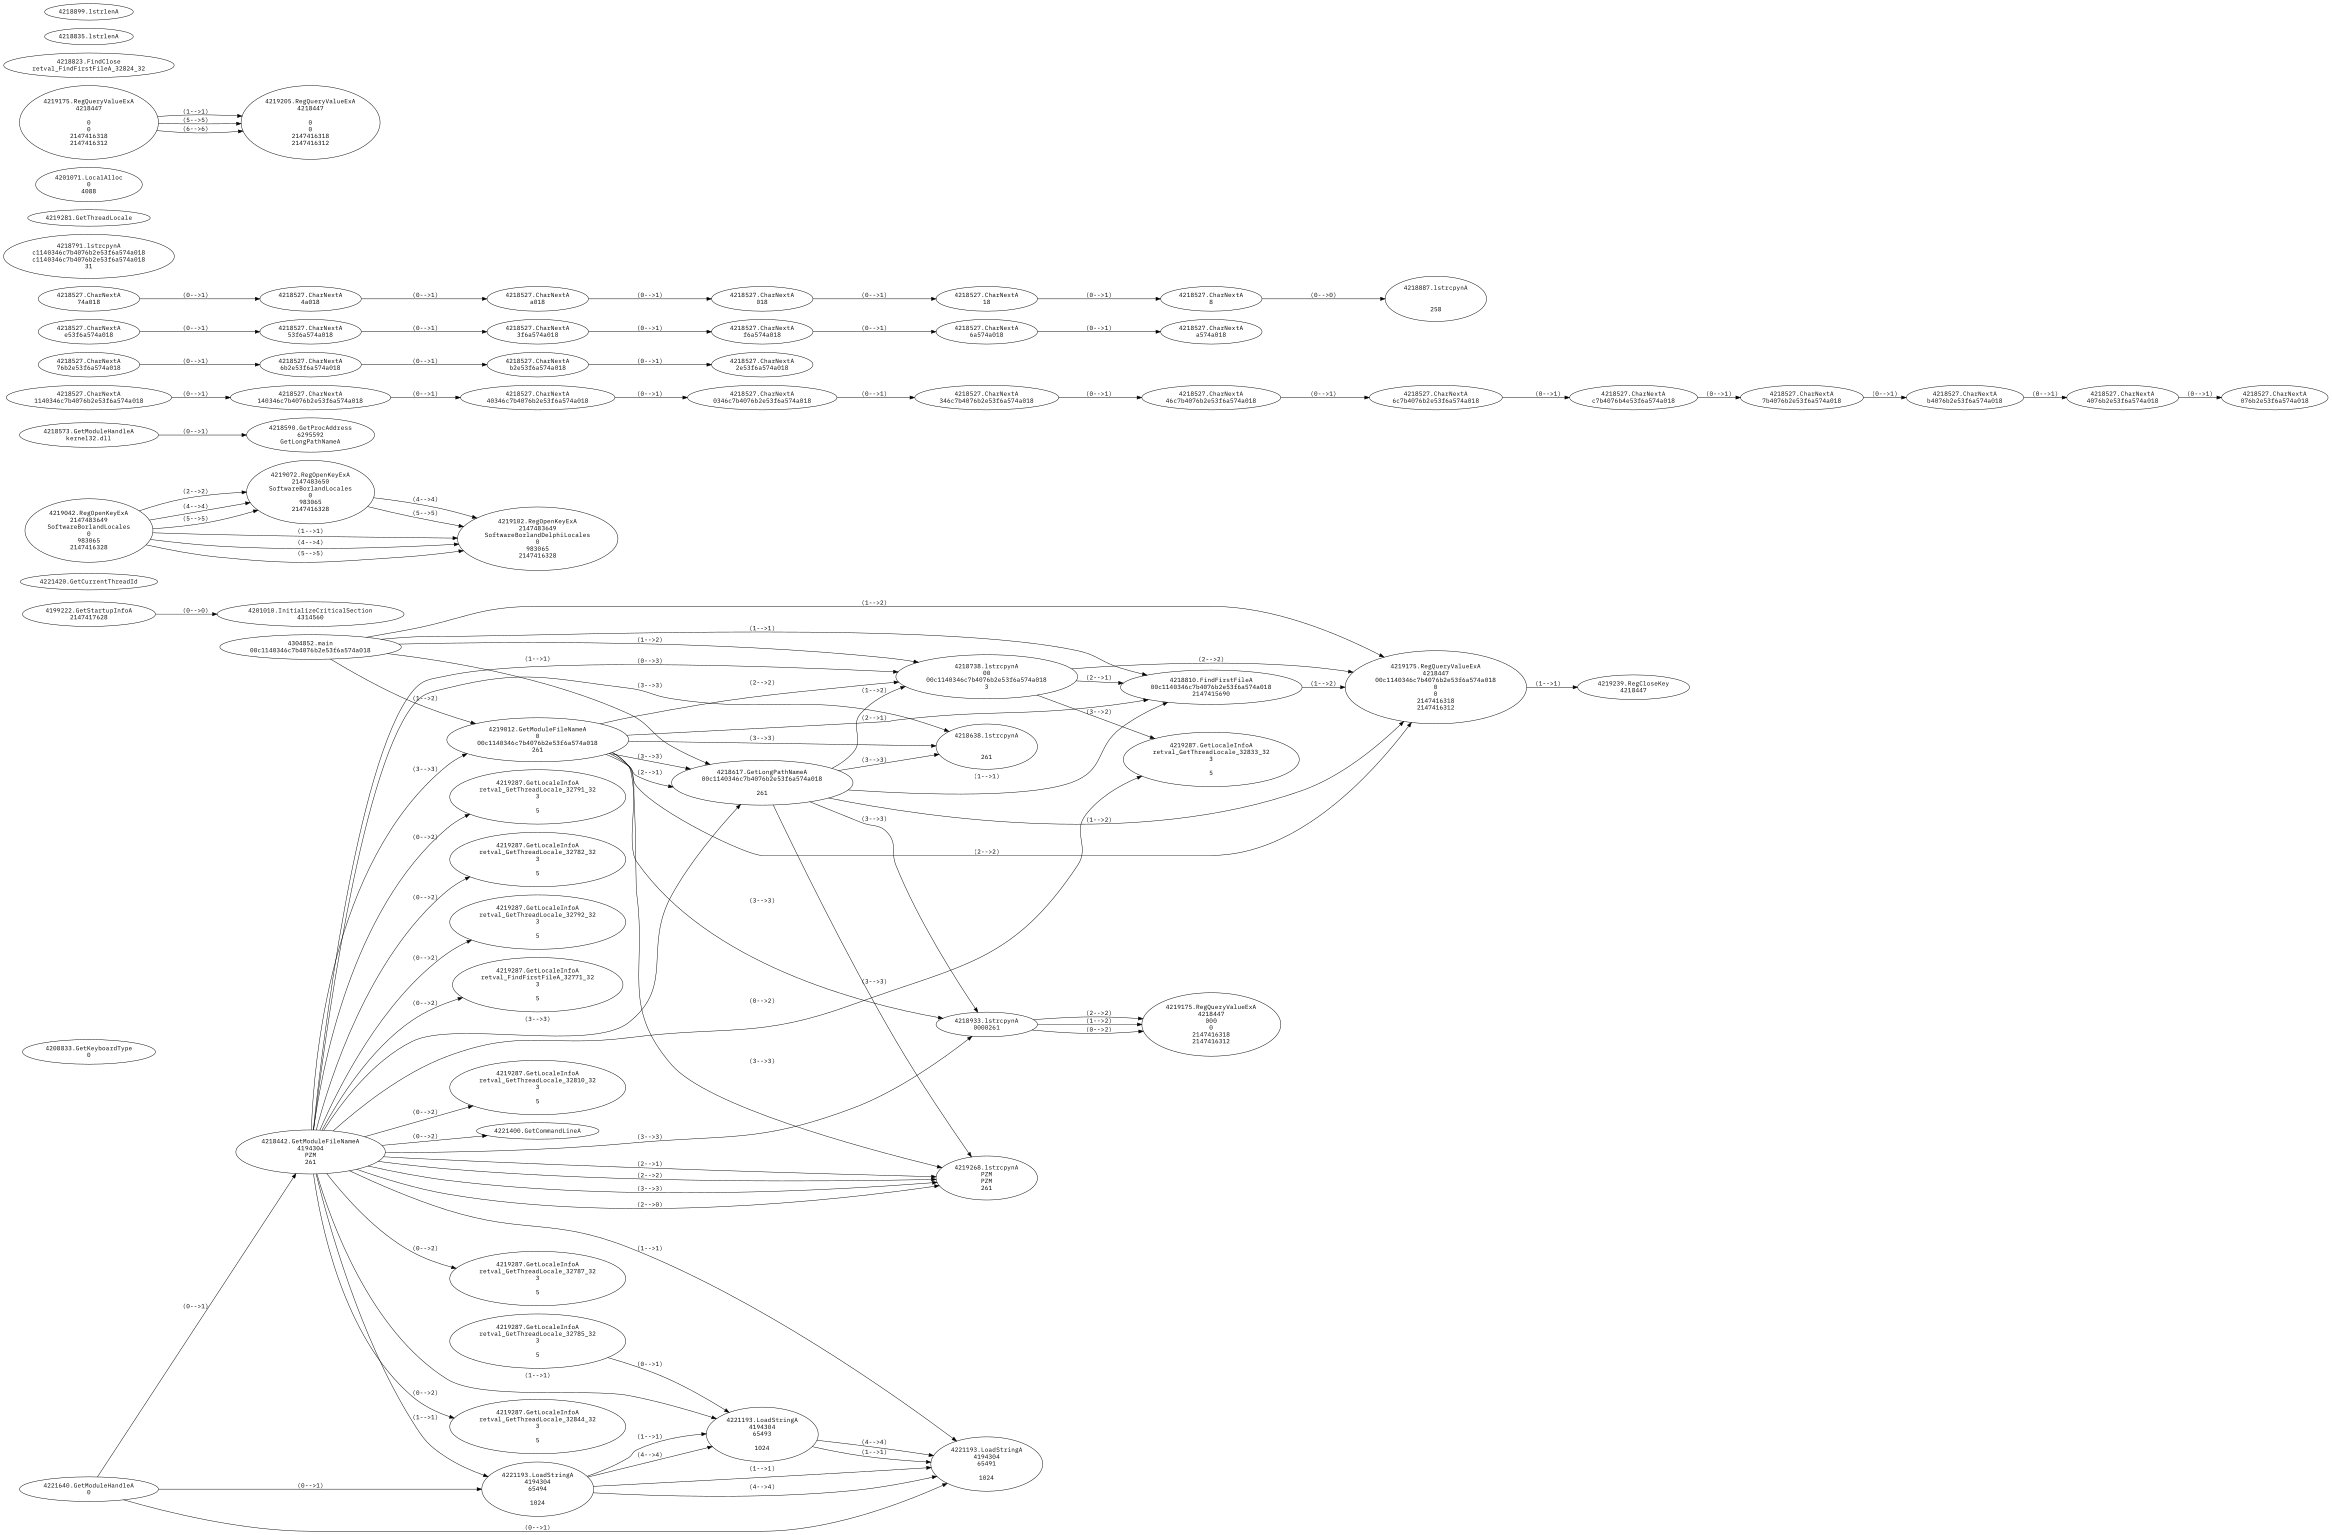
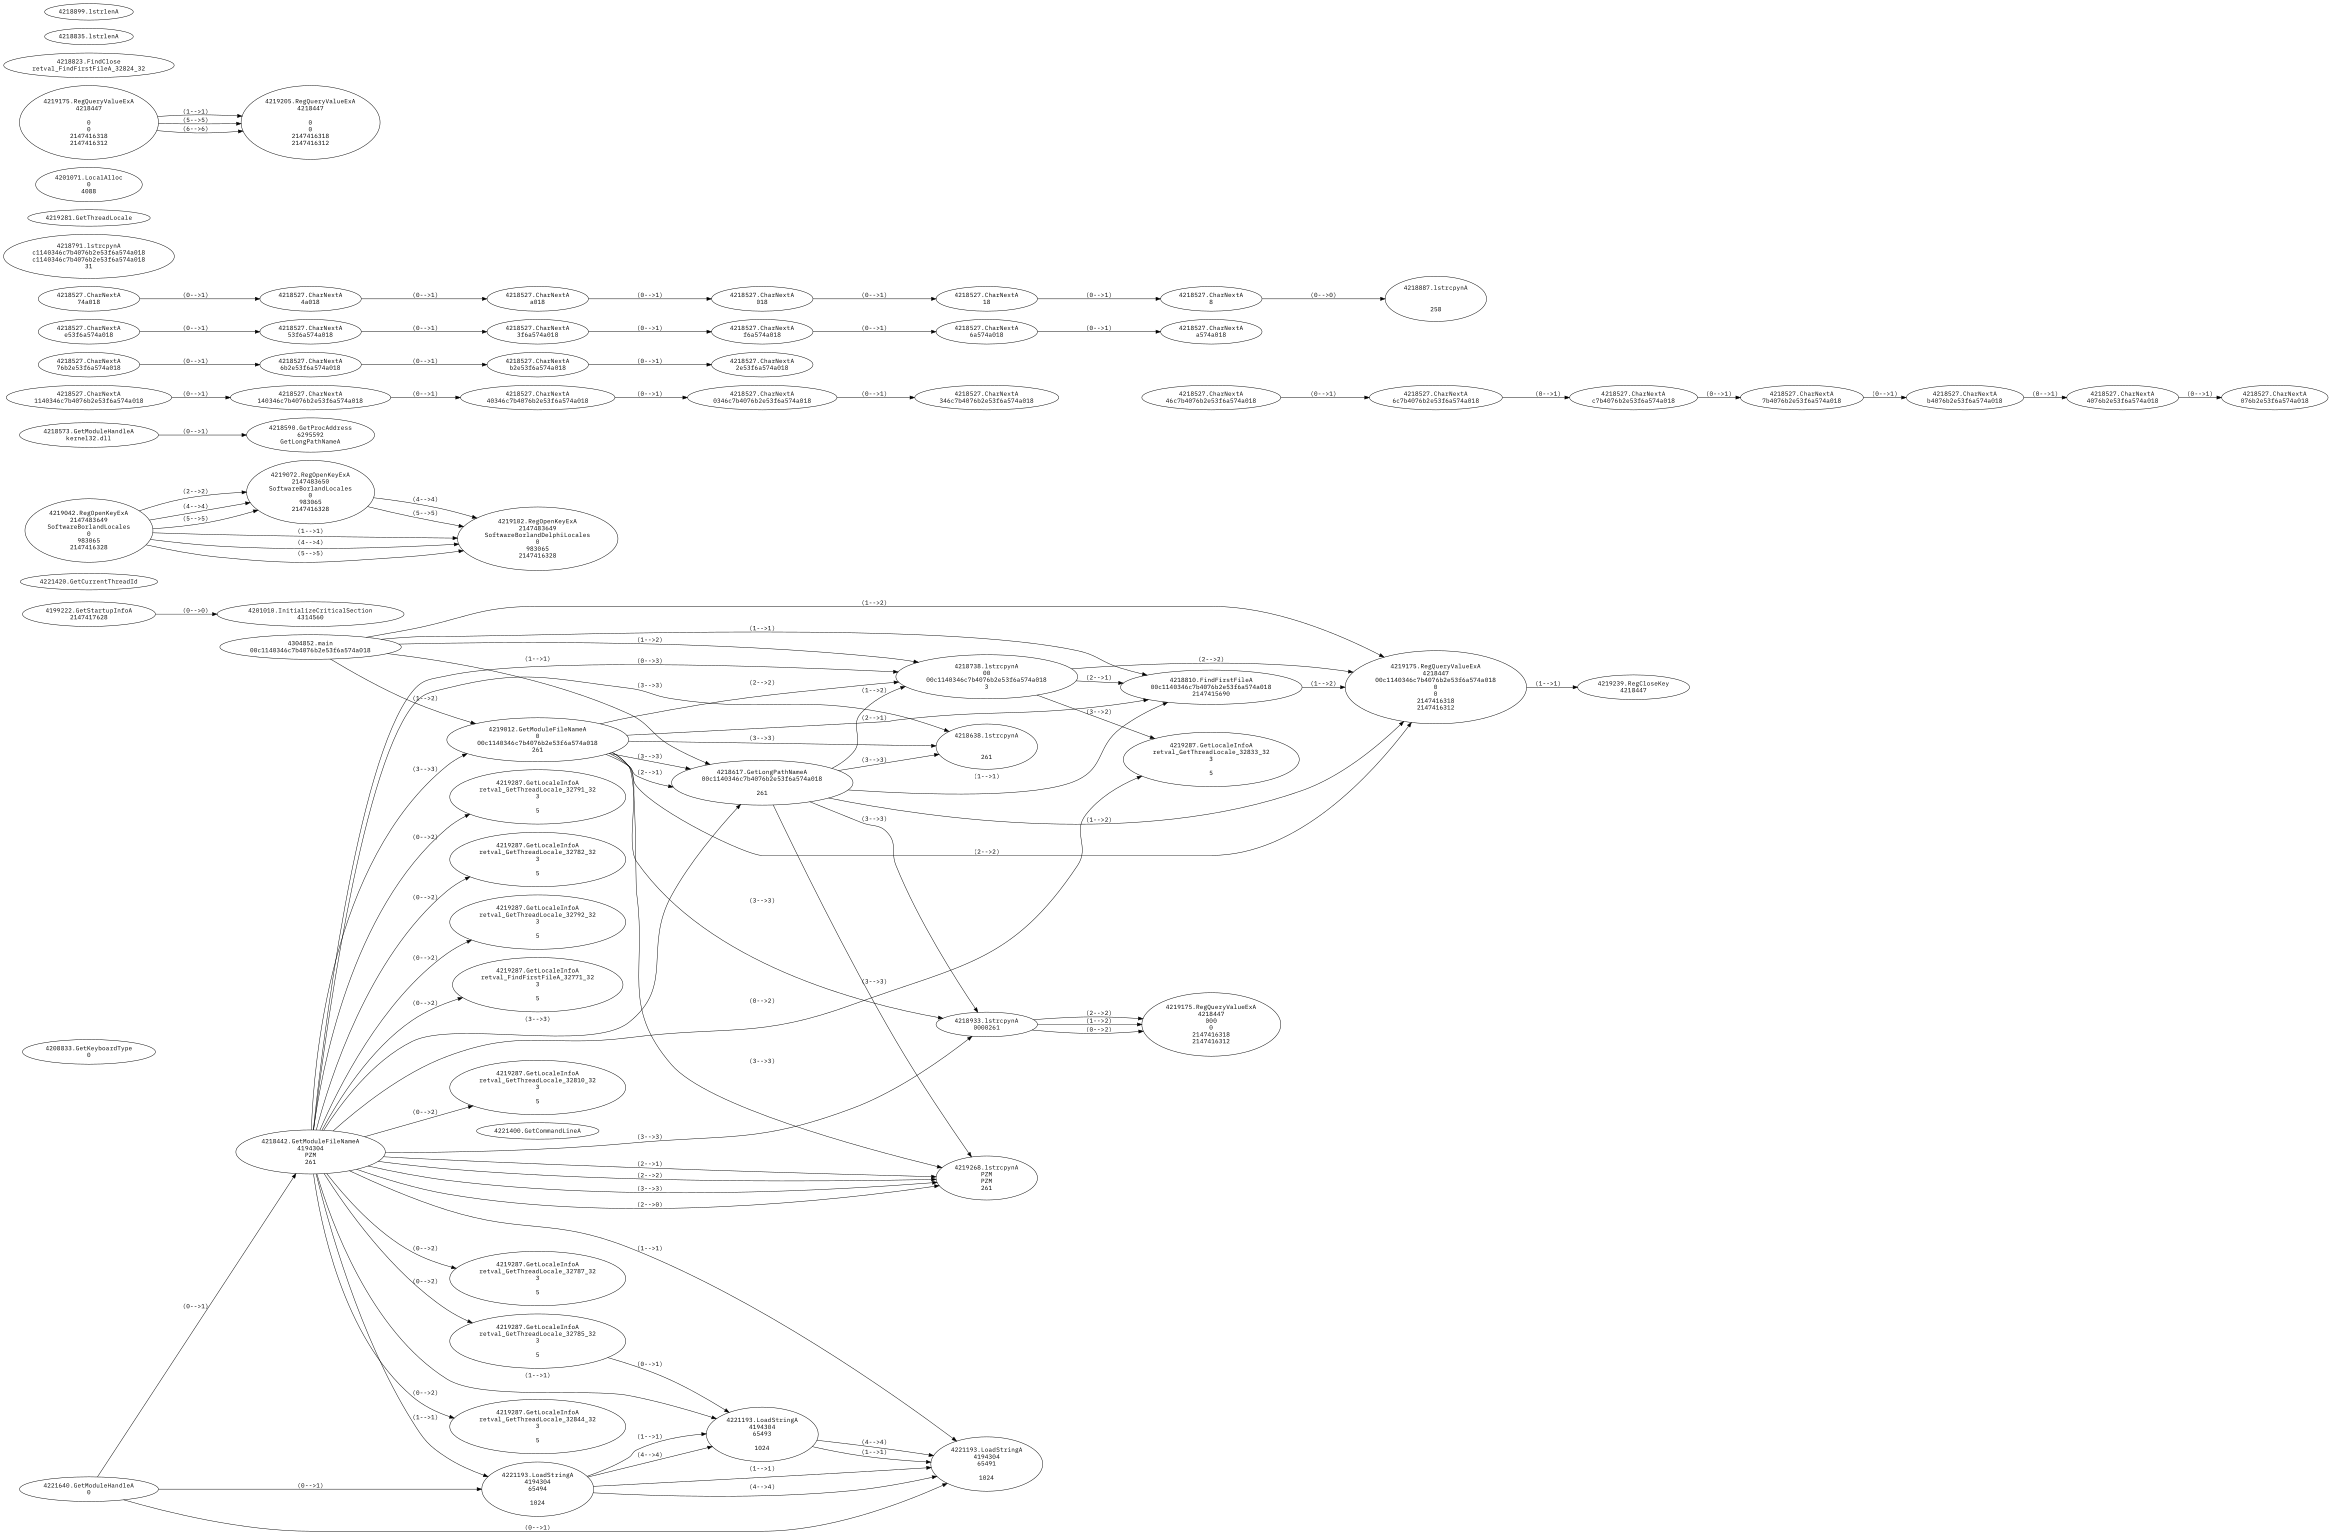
edge "4218527.CharNextA 346c7b4076b2e53f6a574a018" -> "4218527.CharNextA 46c7b4076b2e53f6a574a018": removed, label "(0-->1)"
node "4218527.CharNextA c7b4076b4e53f6a574a018": label "4218527.CharNextA c7b4076b4e53f6a574a018" -> "4218527.CharNextA c7b4076b2e53f6a574a018"
edge "4218442.GetModuleFileNameA 4194304 PZM 261" -> "4221400.GetCommandLineA": now "4218442.GetModuleFileNameA 4194304 PZM 261" -> "4219287.GetLocaleInfoA retval_GetThreadLocale_32785_32 3 5"
